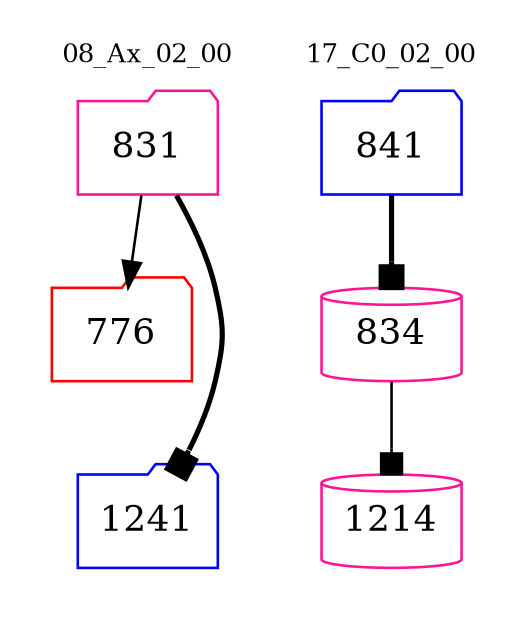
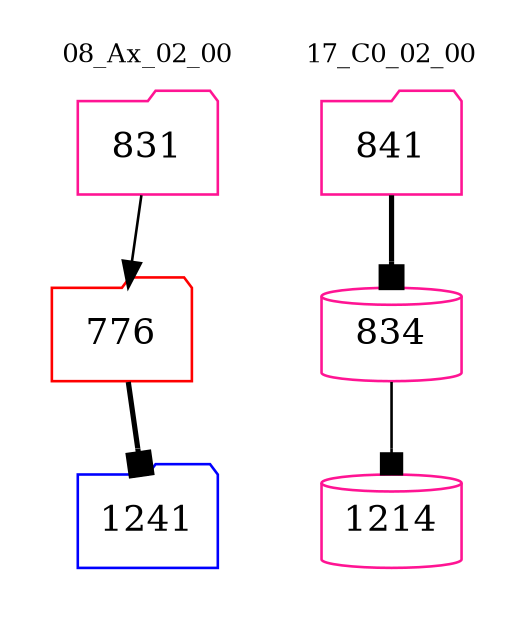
node "841": color blue -> deeppink
edge "831" -> "1241": now "776" -> "1241"
